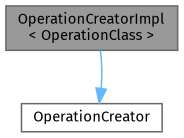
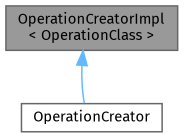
edge "OperationCreatorImpl < OperationClass >" -> "OperationCreator": reversed
